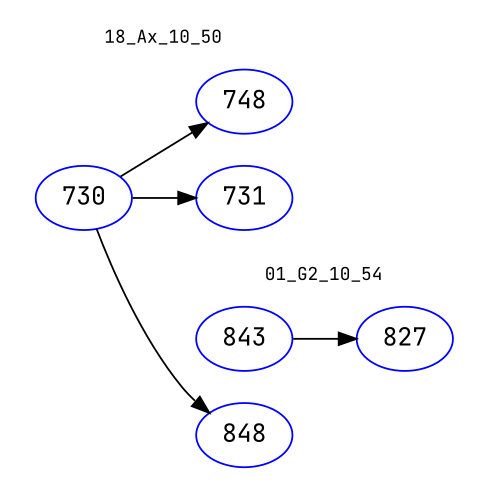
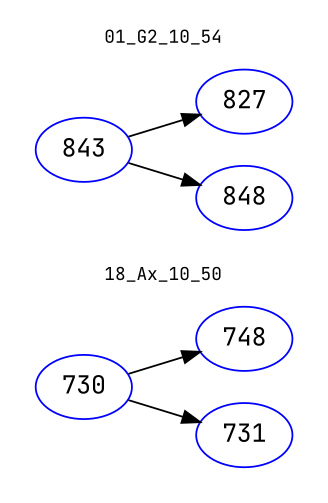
edge "730" -> "848": now "843" -> "848"
